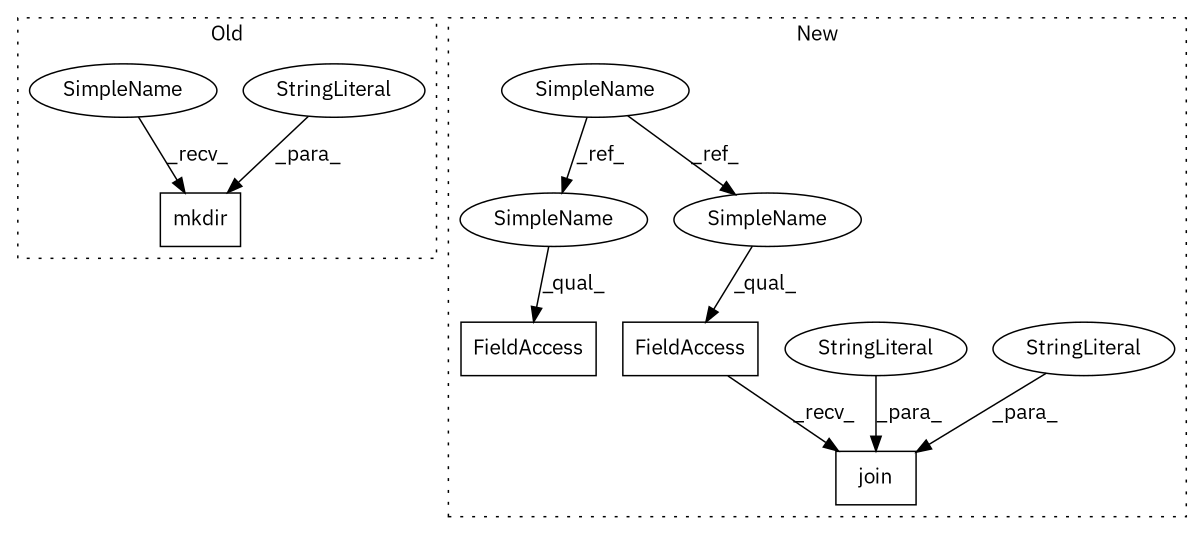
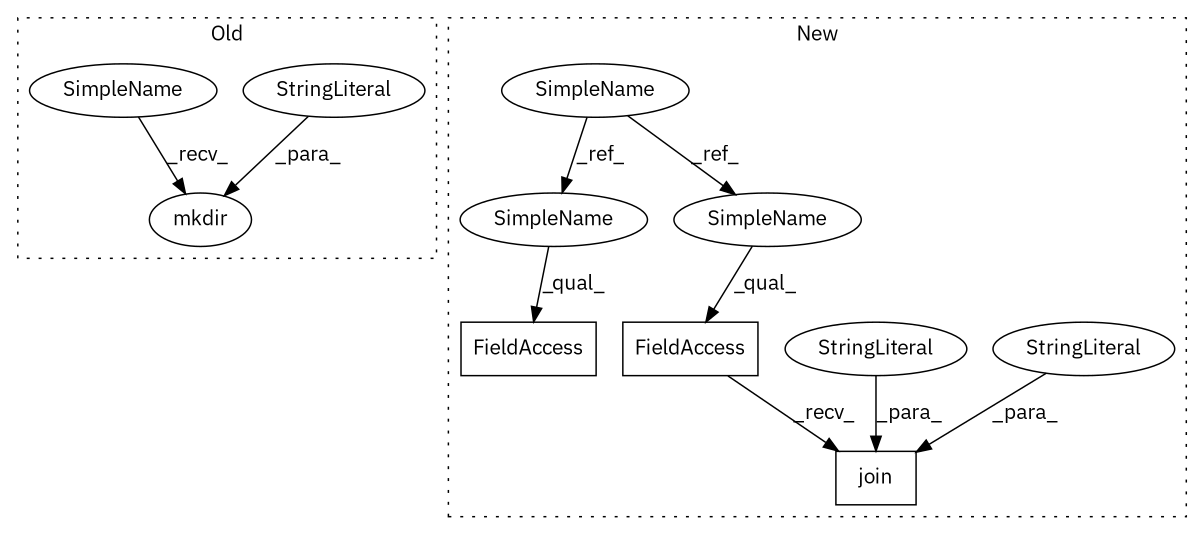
node "mkdir": shape box -> ellipse
